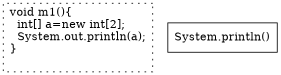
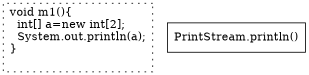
node "System.println()": label "System.println()" -> "PrintStream.println()"
